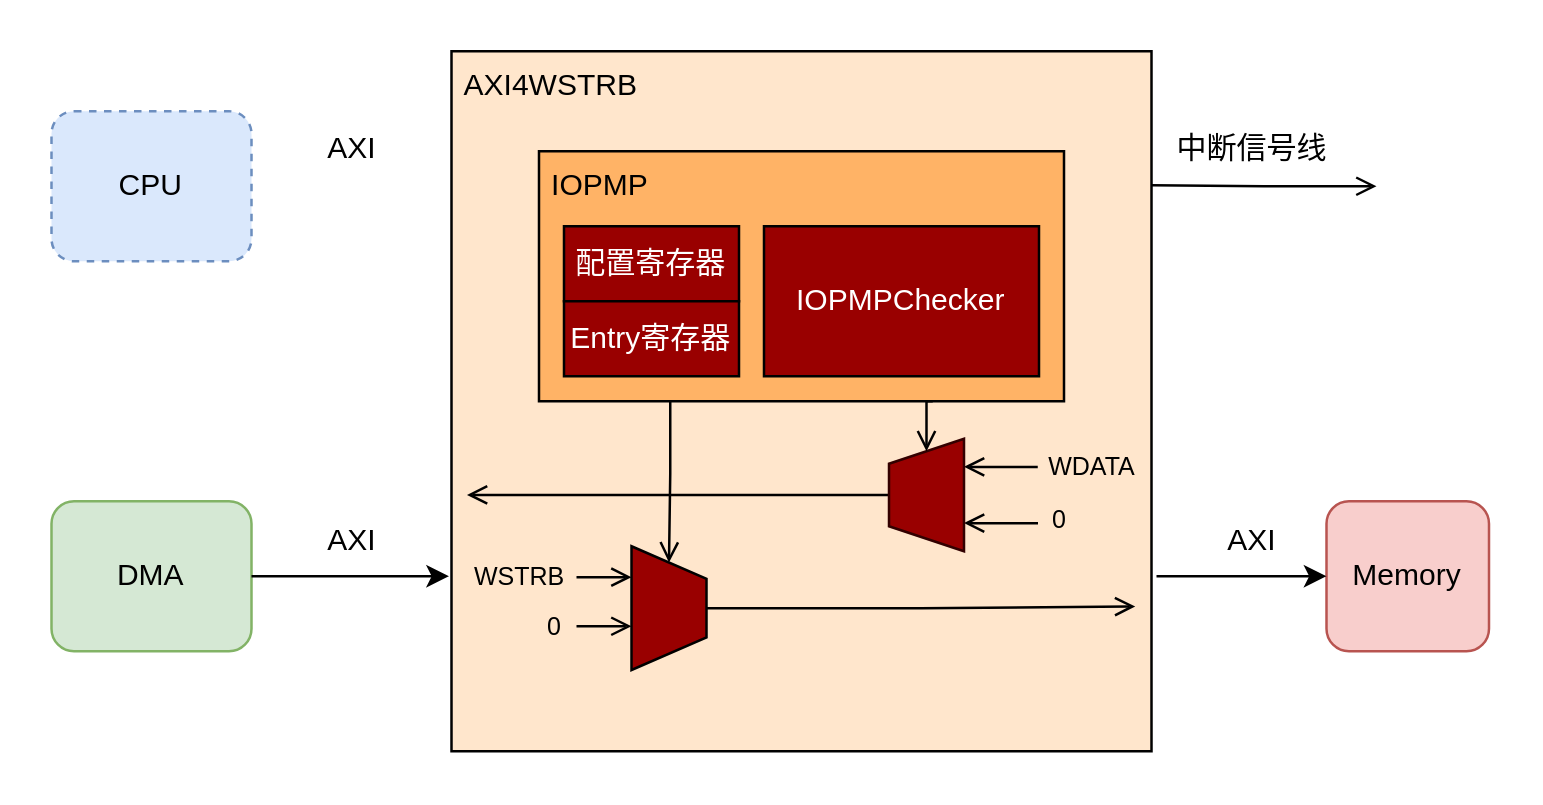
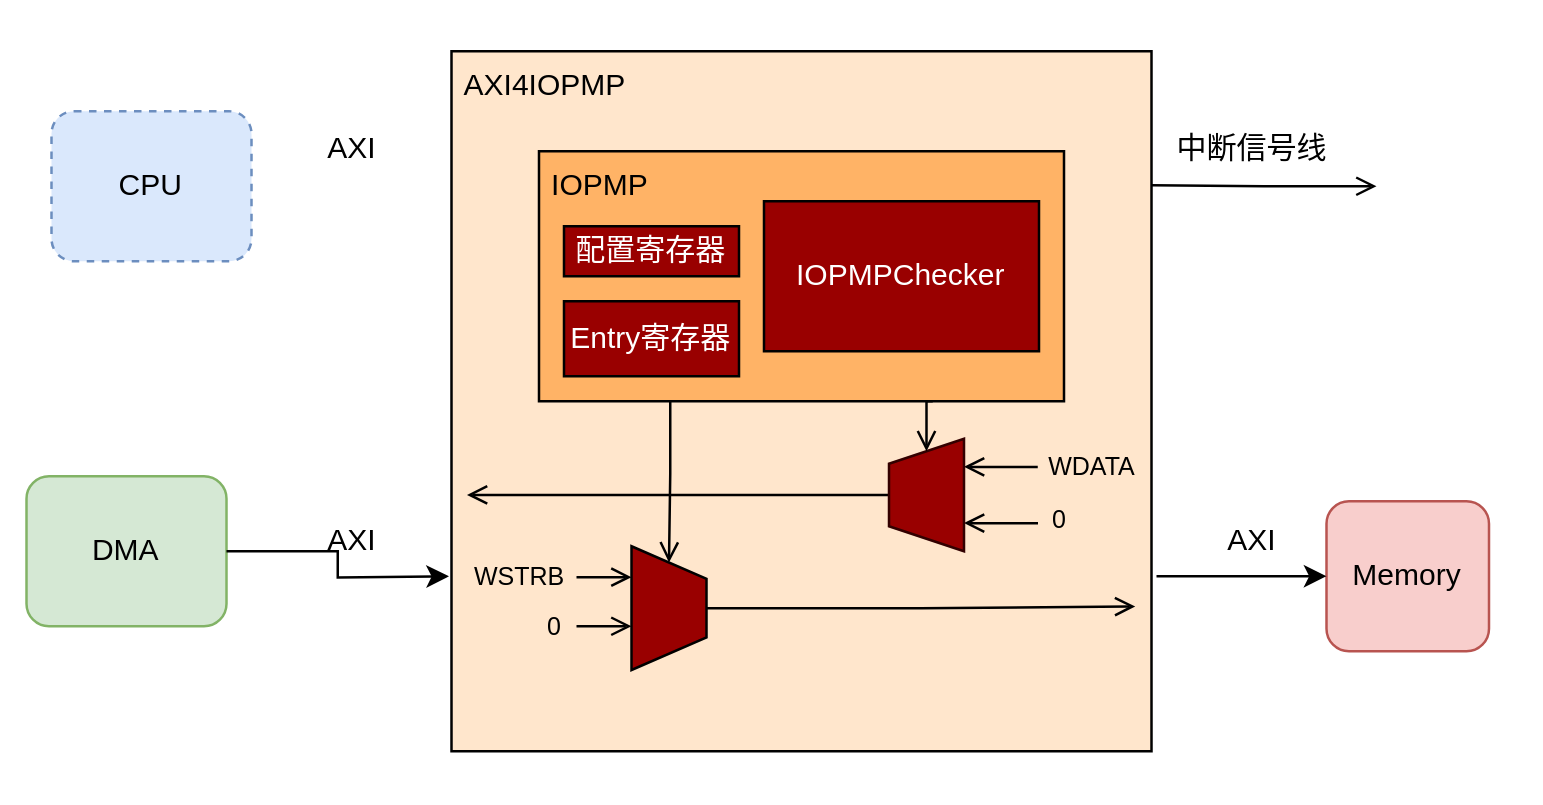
node "AXI4WSTRB": label "AXI4WSTRB" -> "AXI4IOPMP"
node "配置寄存器": size 175x75 -> 175x50
node "IOPMPChecker": moved (901, 301) -> (901, 276)
node "DMA": moved (151, 576) -> (126, 551)
